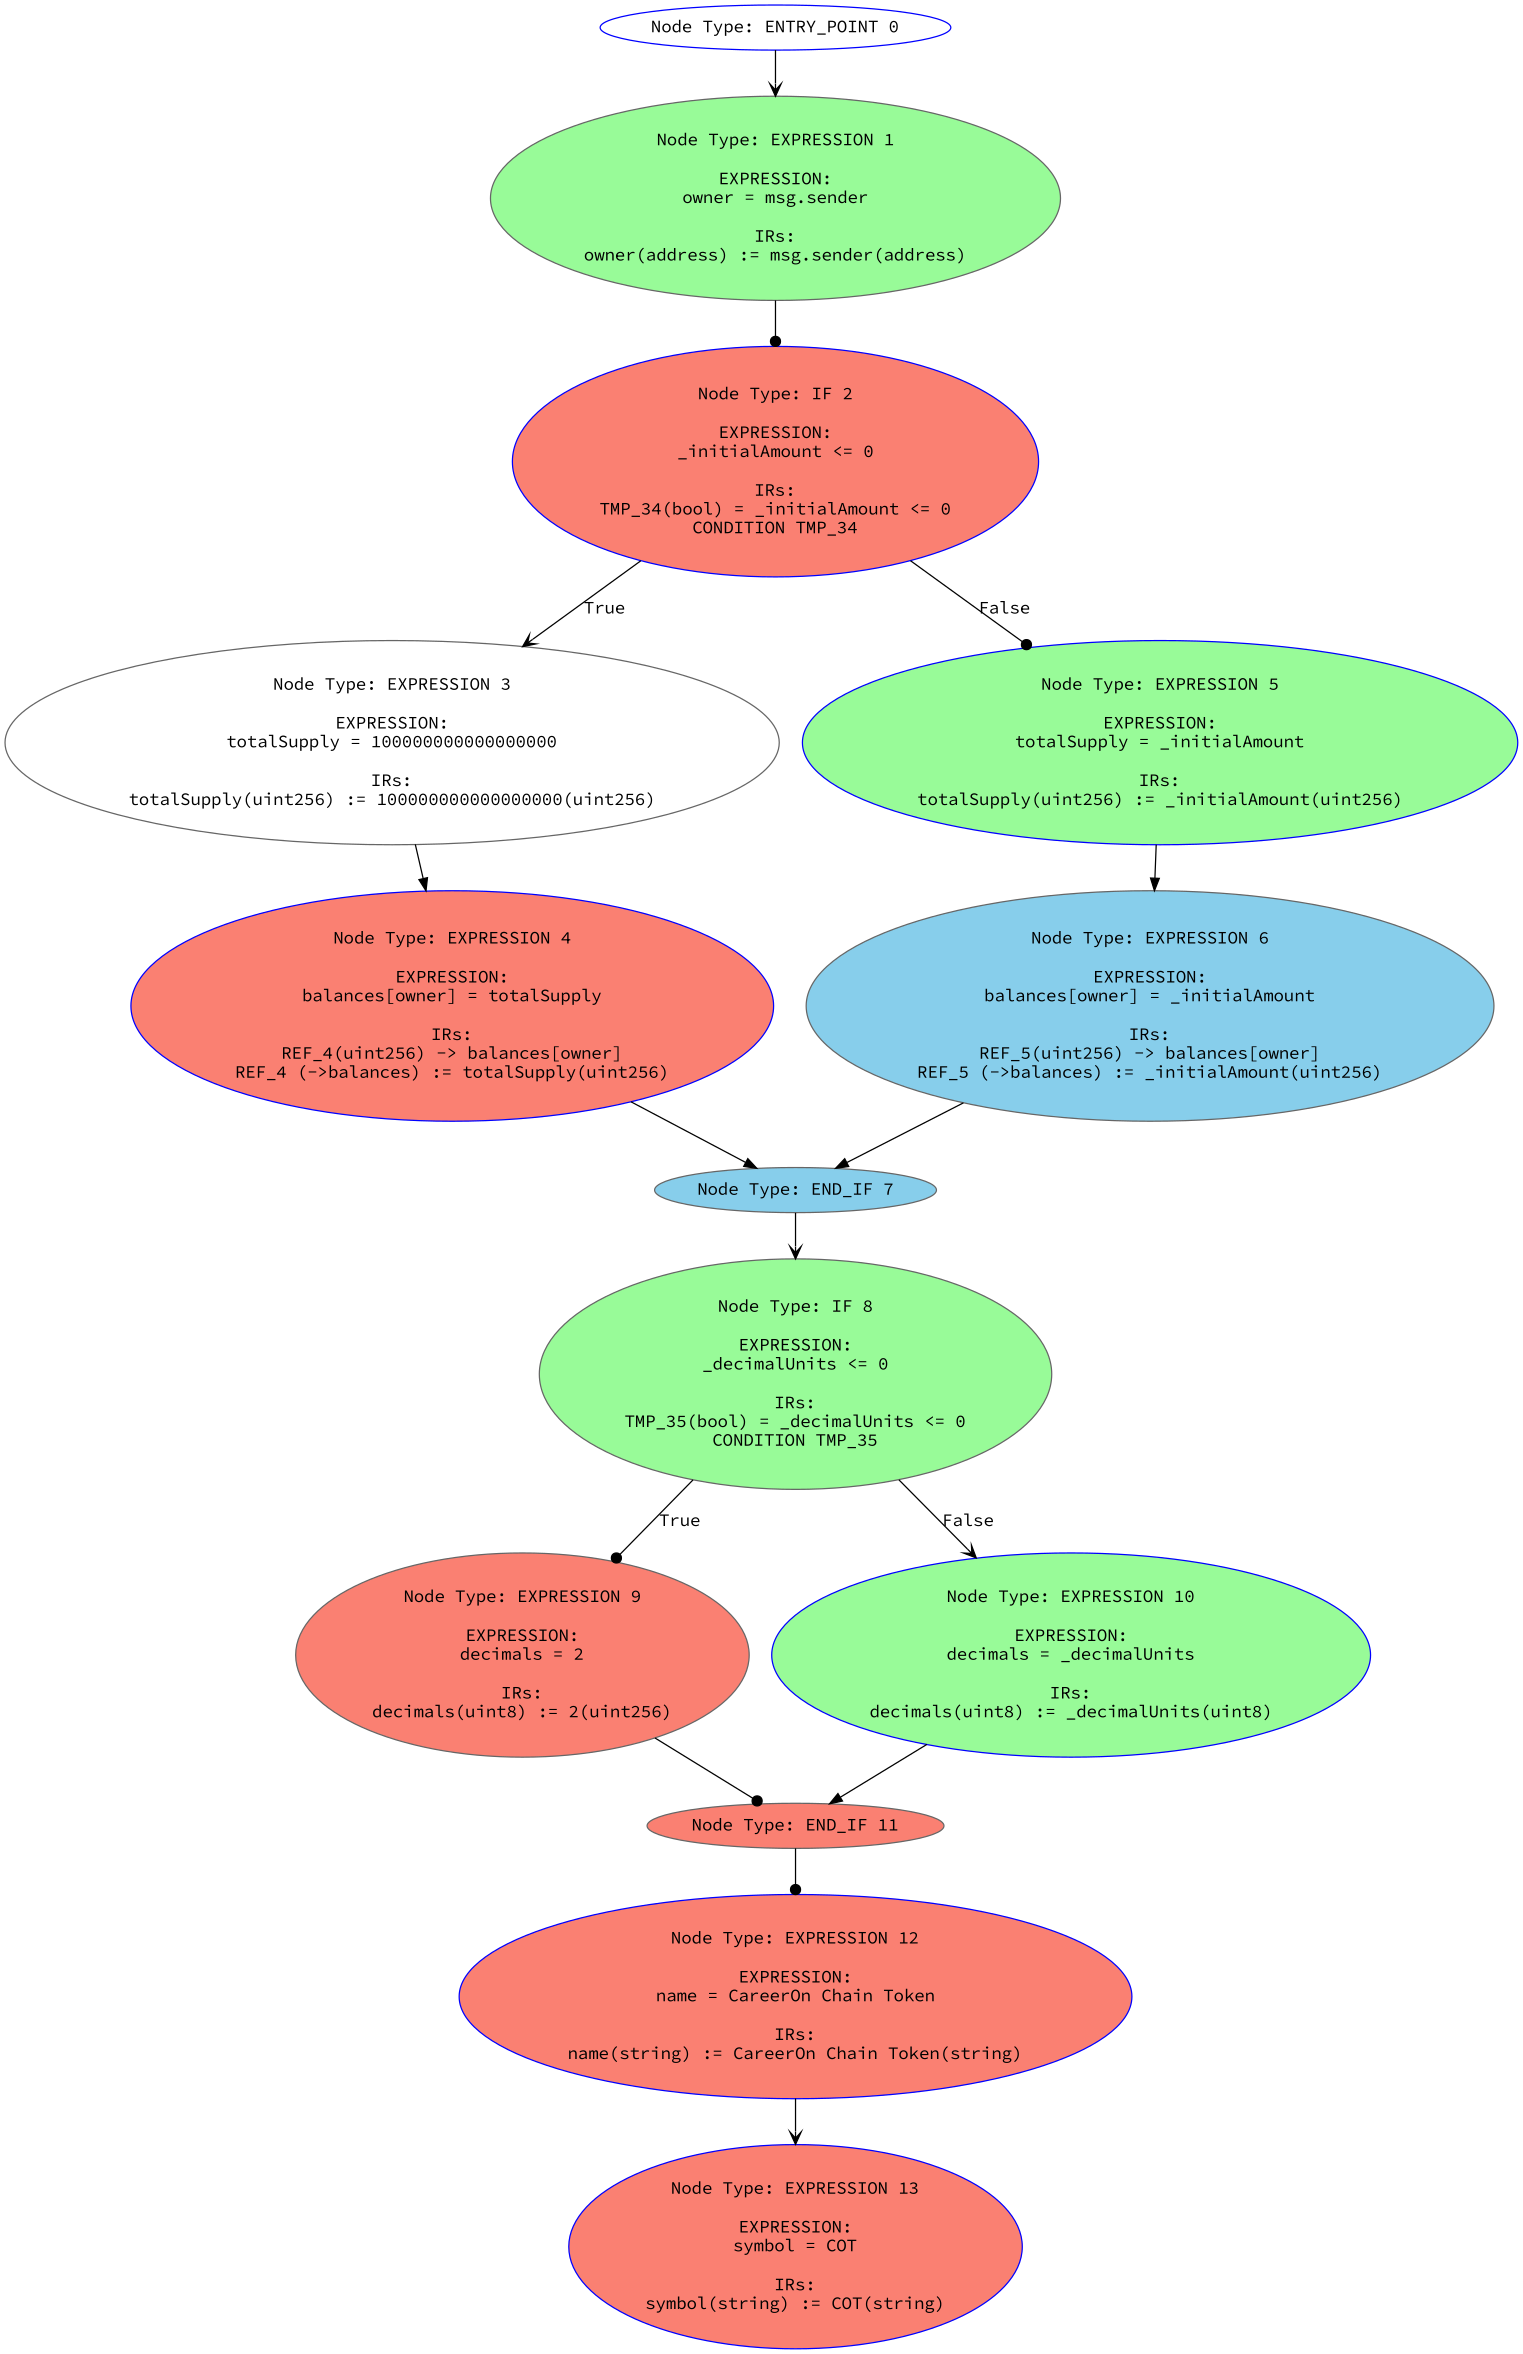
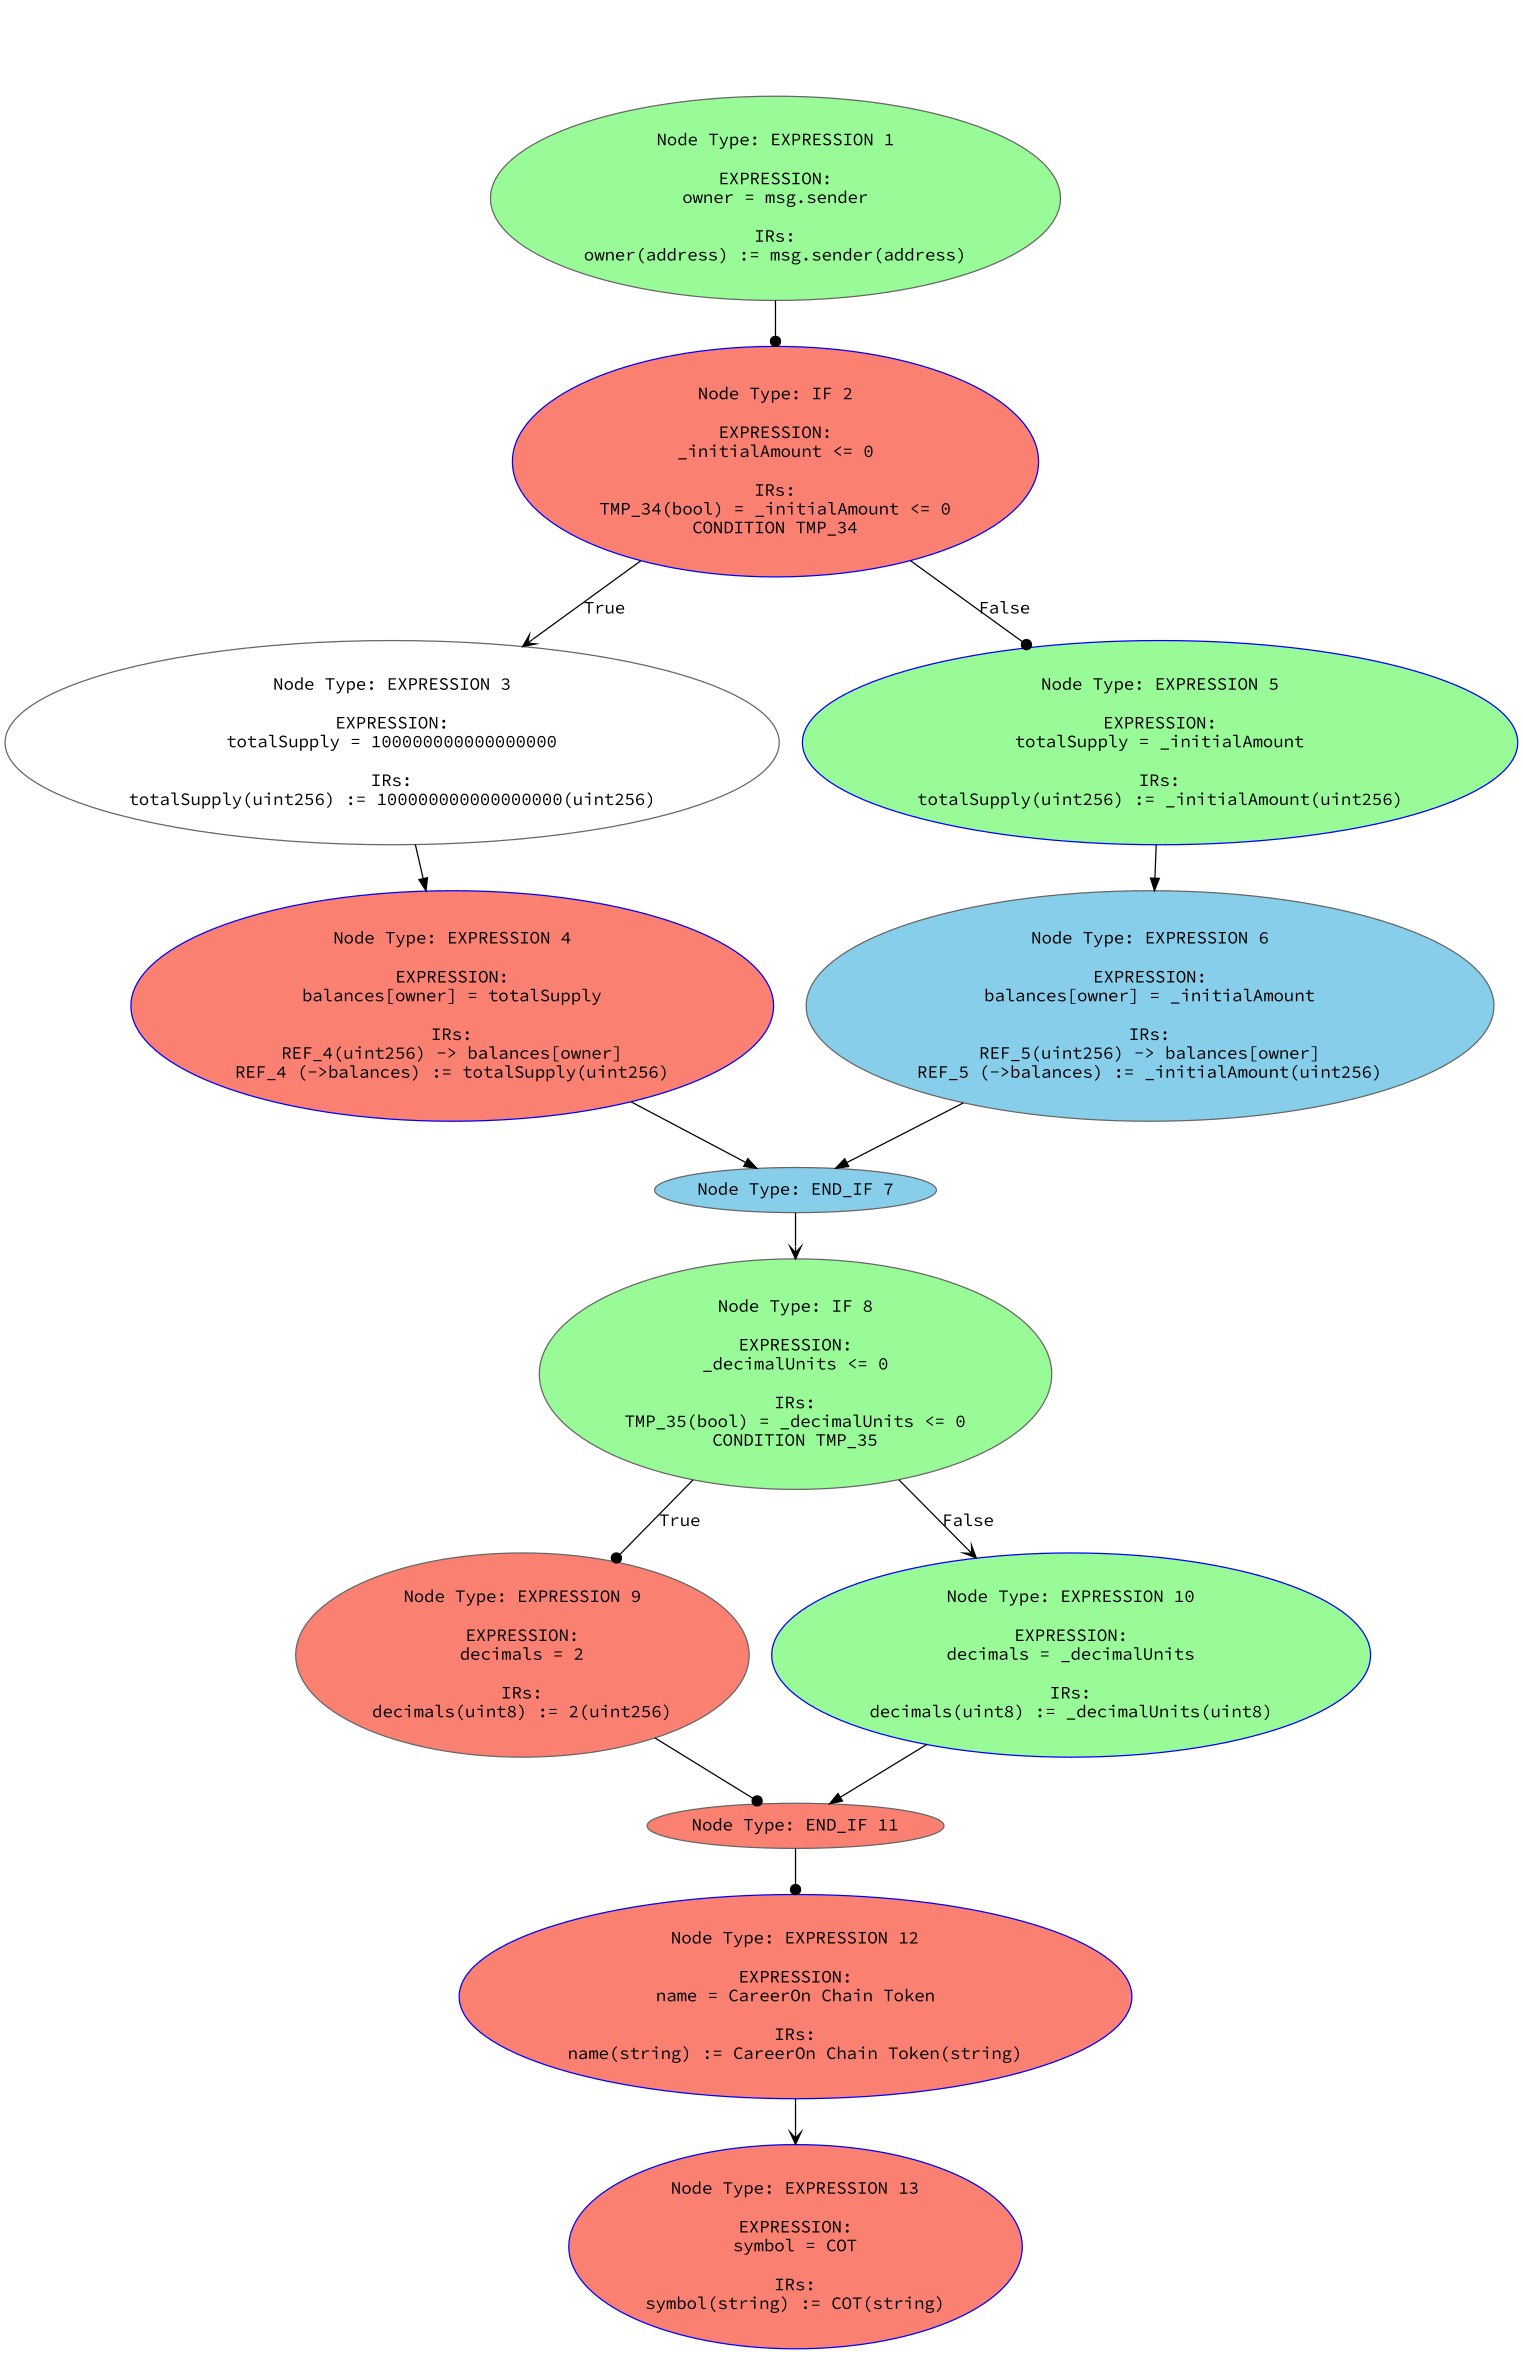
node "Node Type: ENTRY_POINT 0": removed
